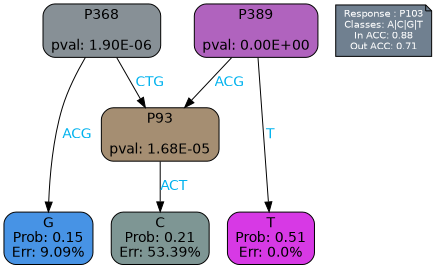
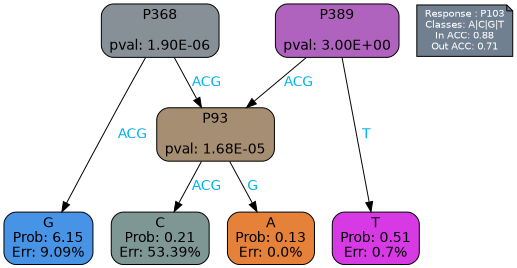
node "P389 pval: 0.00E+00": label "P389 pval: 0.00E+00" -> "P389 pval: 3.00E+00"
edge "P368 pval: 1.90E-06" -> "P93 pval: 1.68E-05": label "CTG" -> "ACG"
edge "P93 pval: 1.68E-05" -> "C Prob: 0.21 Err: 53.39%": label "ACT" -> "ACG"
node "G Prob: 0.15 Err: 9.09%": label "G Prob: 0.15 Err: 9.09%" -> "G Prob: 6.15 Err: 9.09%"
node "A Prob: 0.13 Err: 0.0%": added
node "T Prob: 0.51 Err: 0.0%": label "T Prob: 0.51 Err: 0.0%" -> "T Prob: 0.51 Err: 0.7%"
